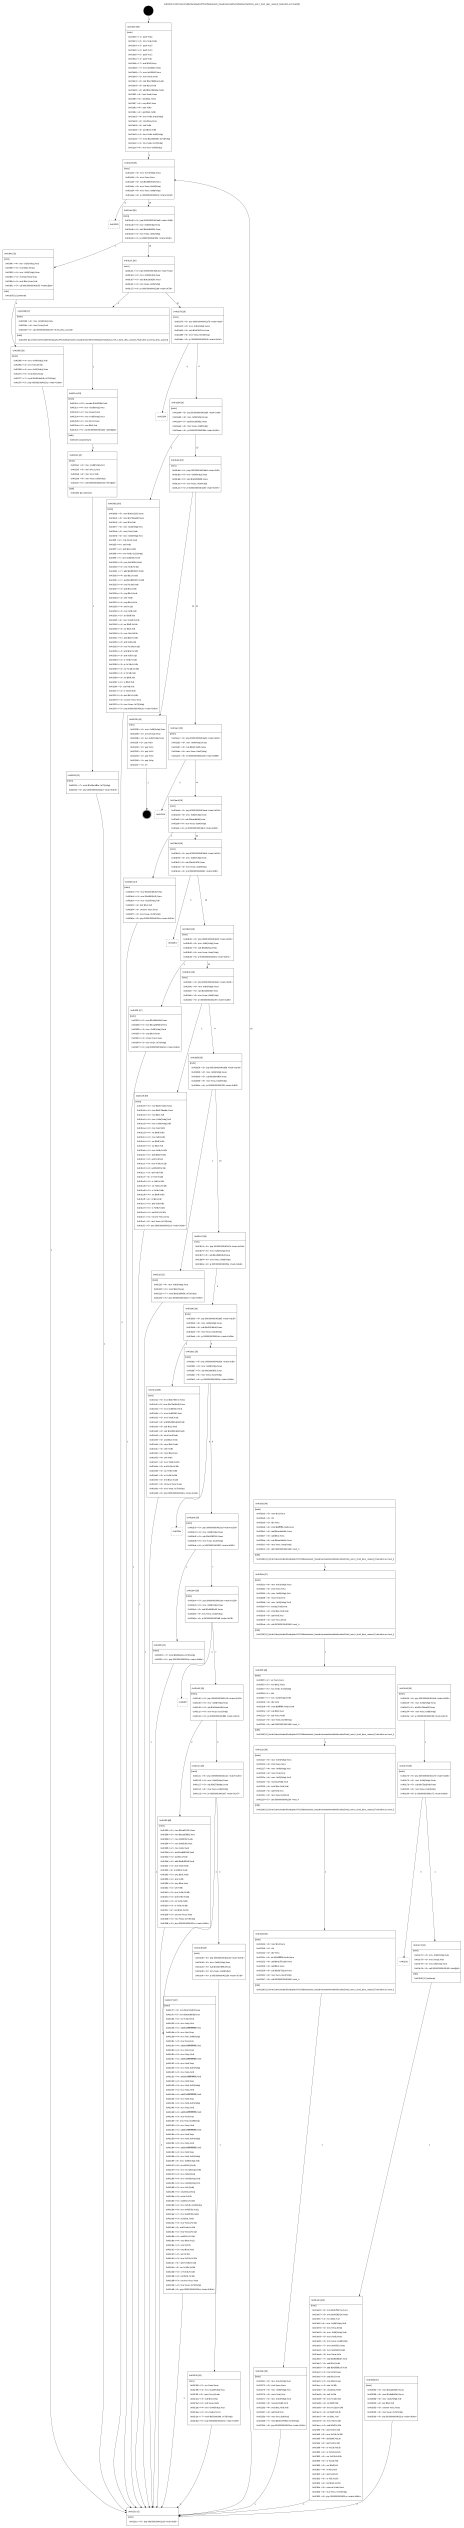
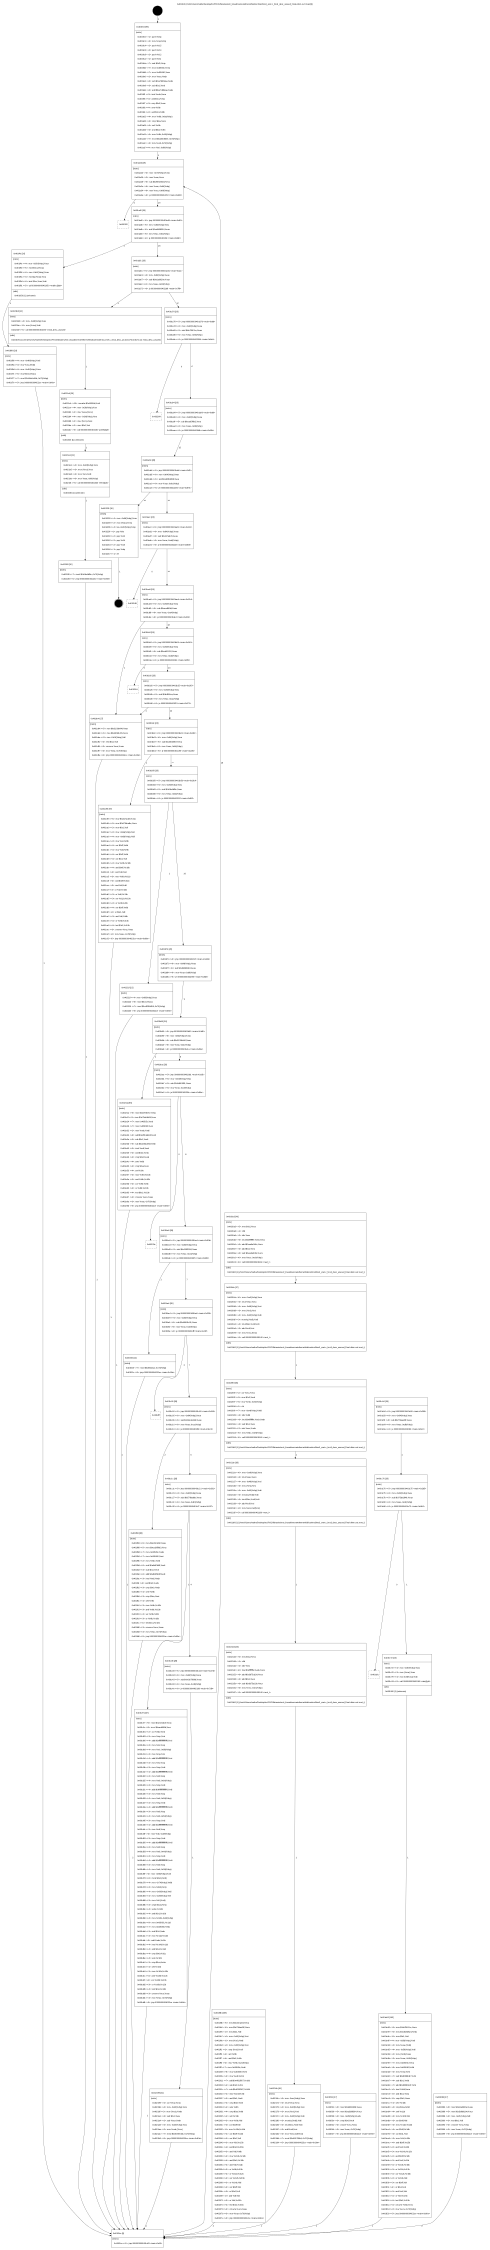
edge "0x401a94 [28]" -> "0x401fdb [168]": removed, label "2"
edge "0x401b20 [28]" -> "0x401f31 [27]": now "0x401b20 [28]" -> "0x401de4 [27]"
